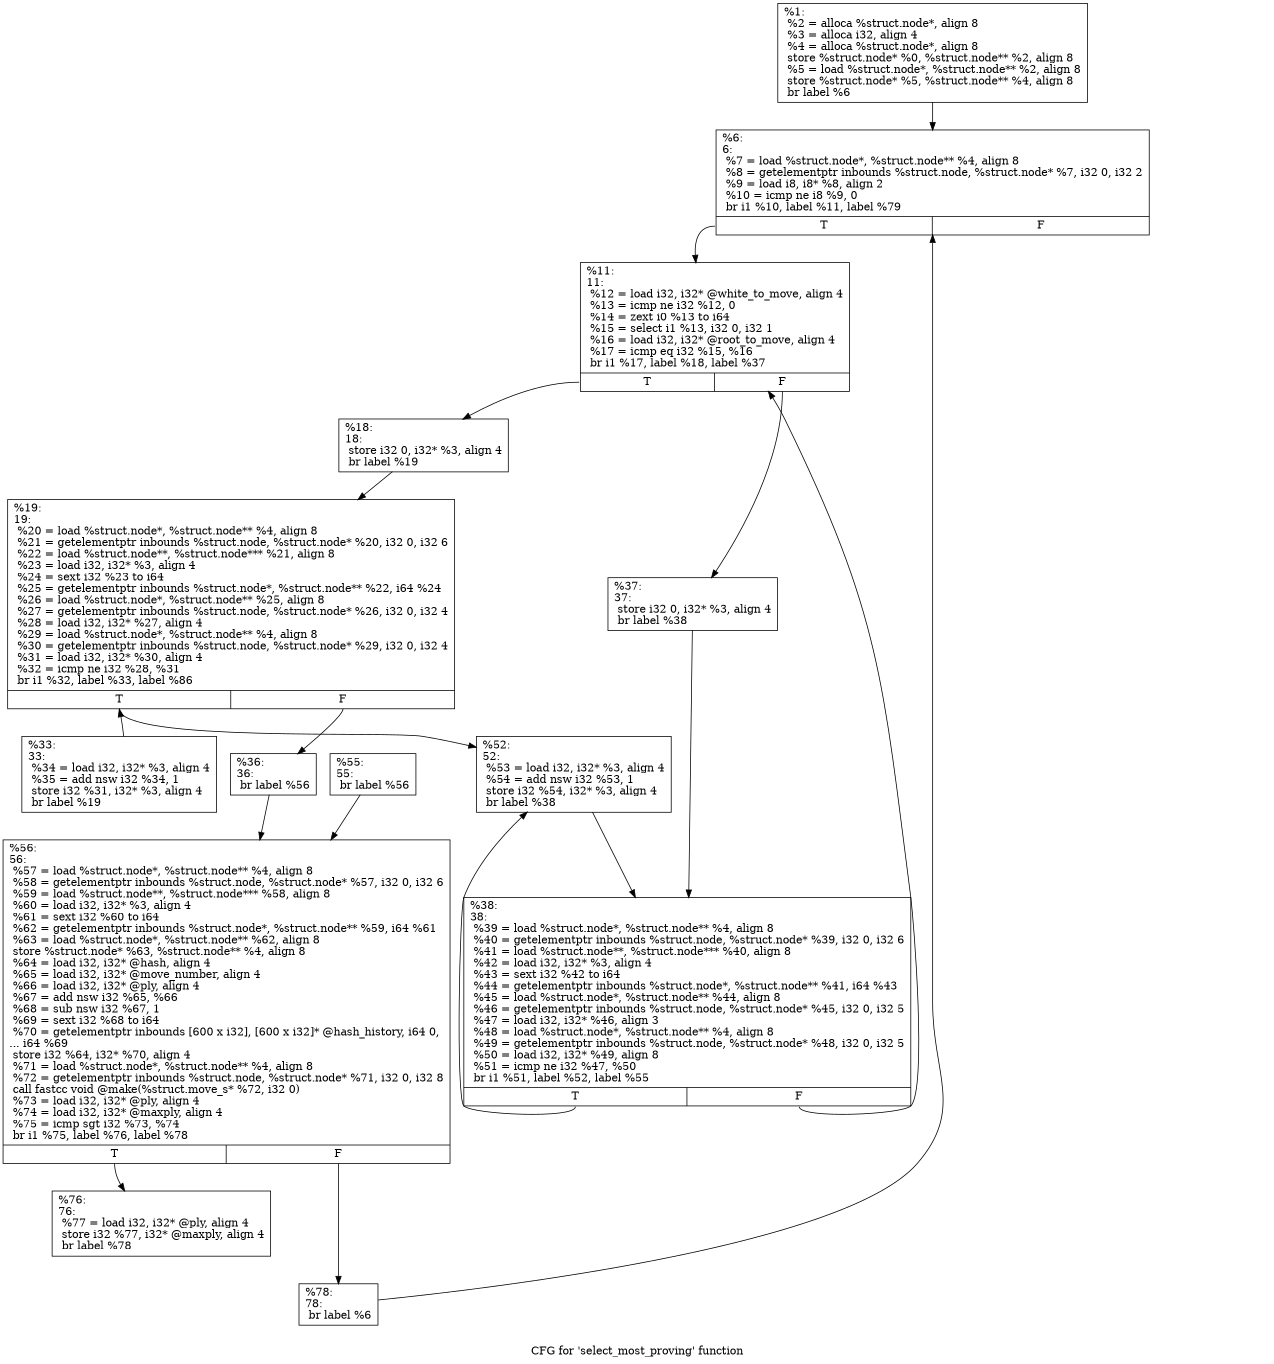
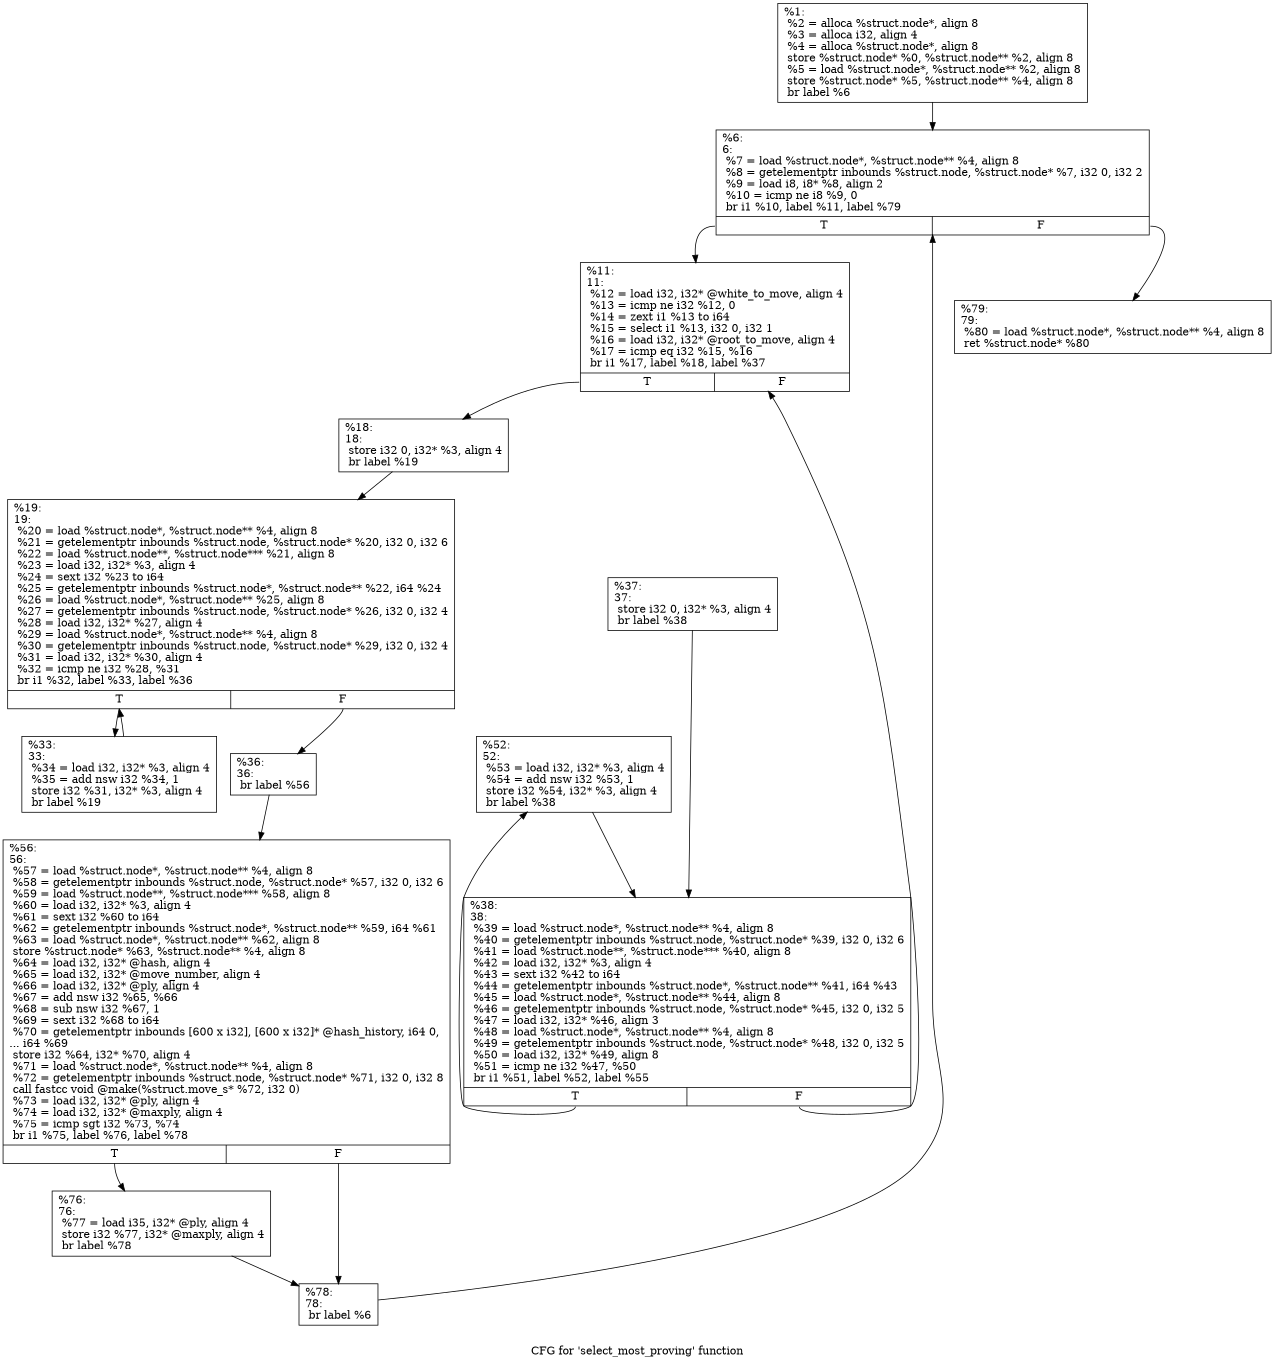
node "%11:": text "%14 = zext i0 %13 to i64" -> "%14 = zext i1 %13 to i64"
node "%79:": added
edge "%11:" -> "%37:": removed
node "%19:": text "br i1 %32, label %33, label %86" -> "br i1 %32, label %33, label %36"
edge "%19:" -> "%52:": now "%19:" -> "%33:"
node "%55:": removed
node "%76:": text "%77 = load i32, i32* @ply, align 4" -> "%77 = load i35, i32* @ply, align 4"
edge "%76:" -> "%78:": added
